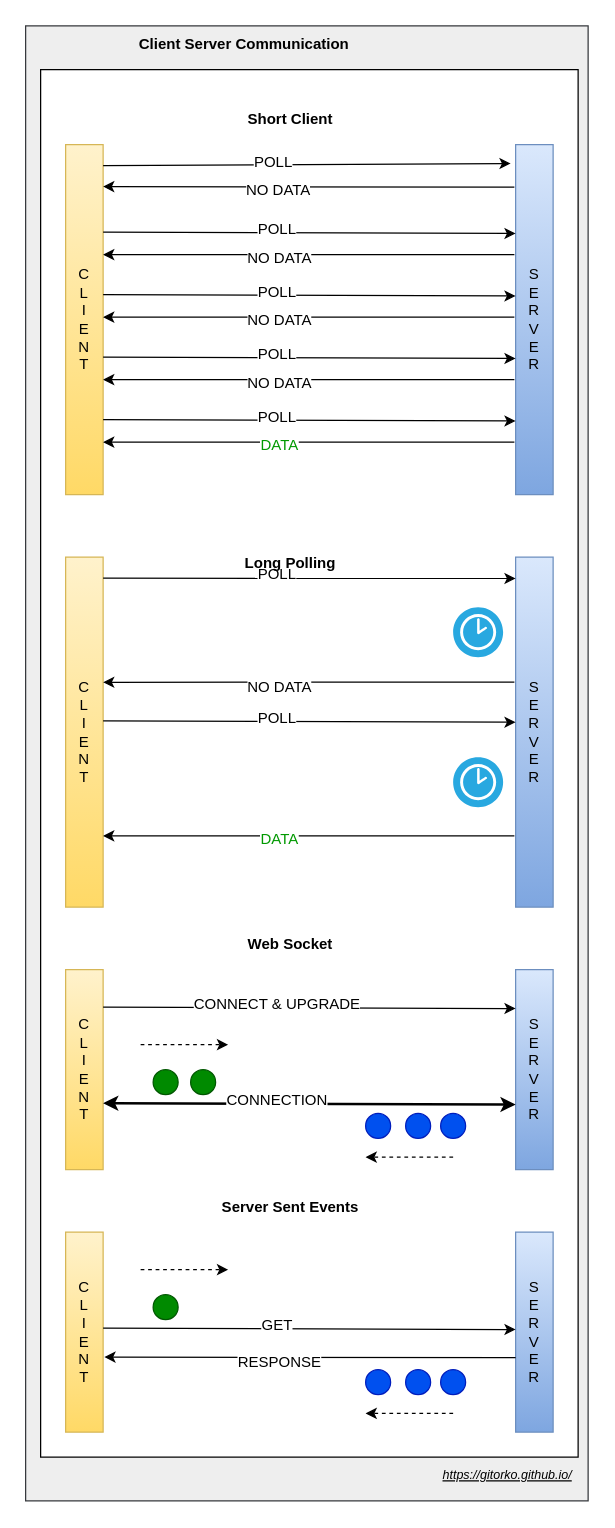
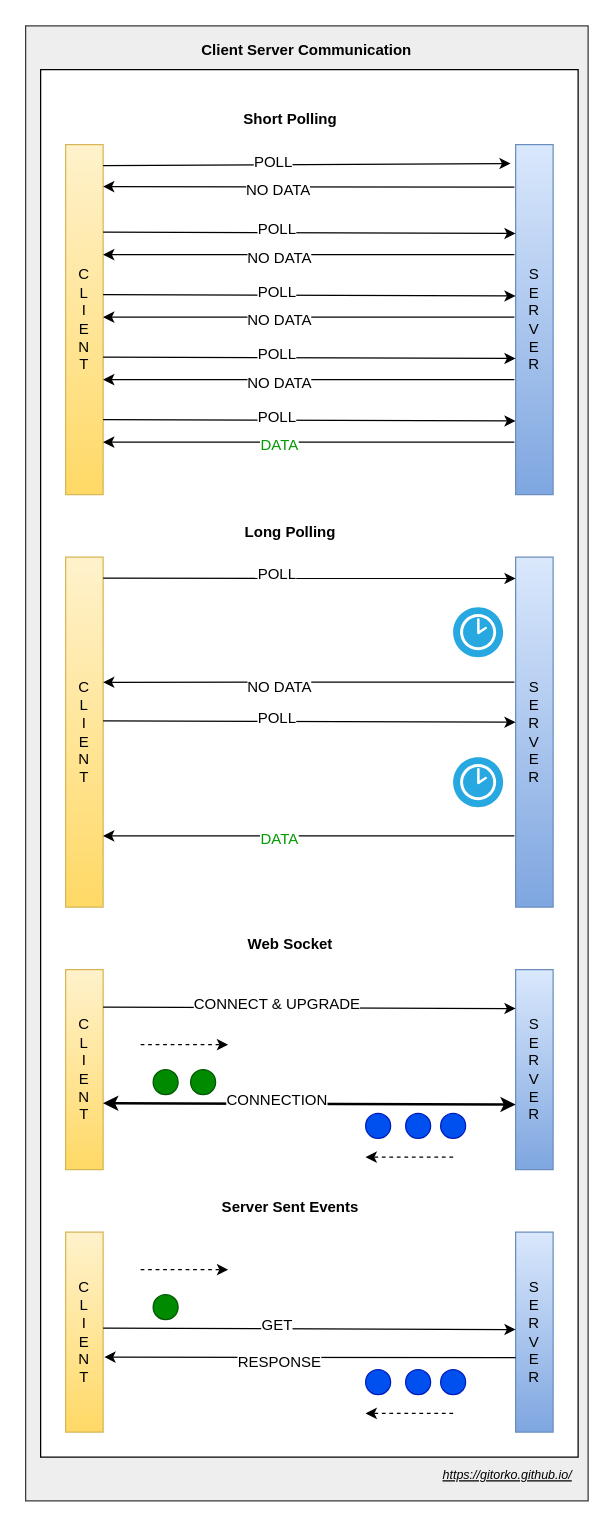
node "Client Server Communication": moved (244, 44) -> (307, 51)
node "Short Client": label "Short Client" -> "Short Polling"
node "Long Polling": moved (291, 563) -> (291, 532)
